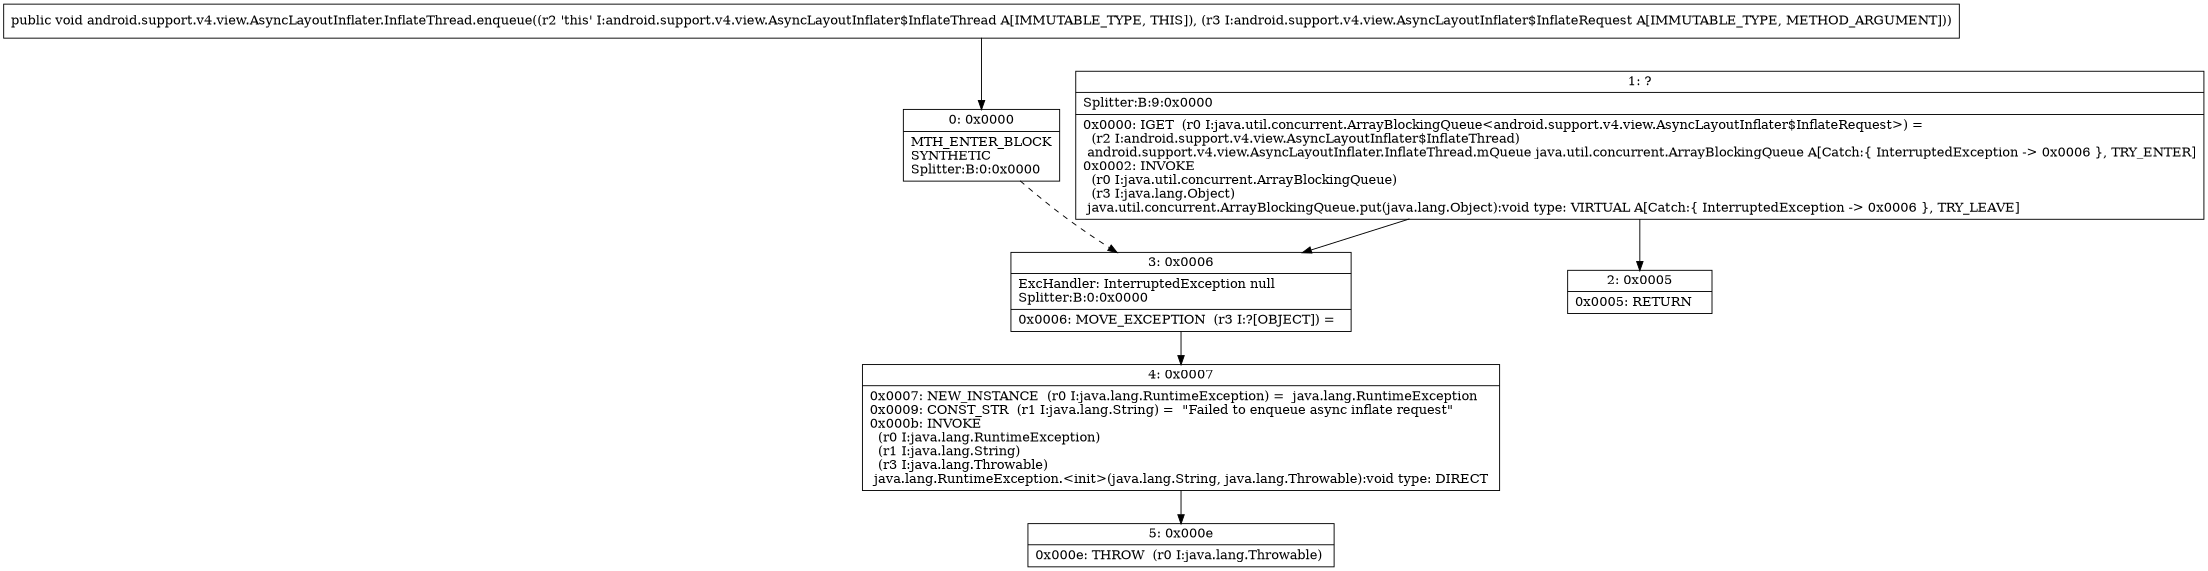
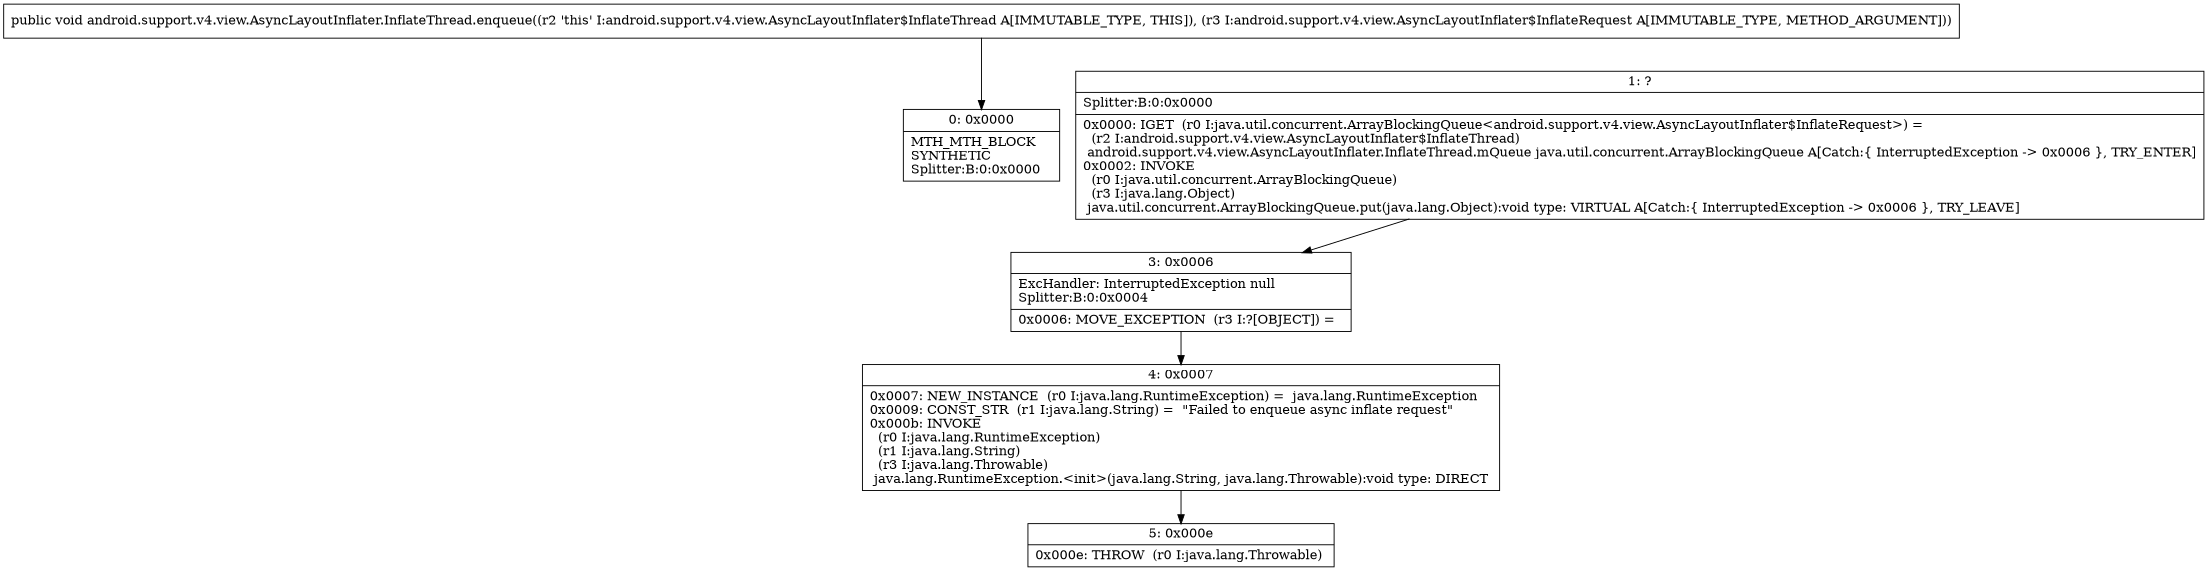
node "1: ?": text "Splitter:B:9:0x0000" -> "Splitter:B:0:0x0000"
node "0: 0x0000": text "MTH_ENTER_BLOCK" -> "MTH_MTH_BLOCK"
edge "0: 0x0000" -> "3: 0x0006": removed
node "2: 0x0005": removed
node "3: 0x0006": text "Splitter:B:0:0x0000" -> "Splitter:B:0:0x0004"
